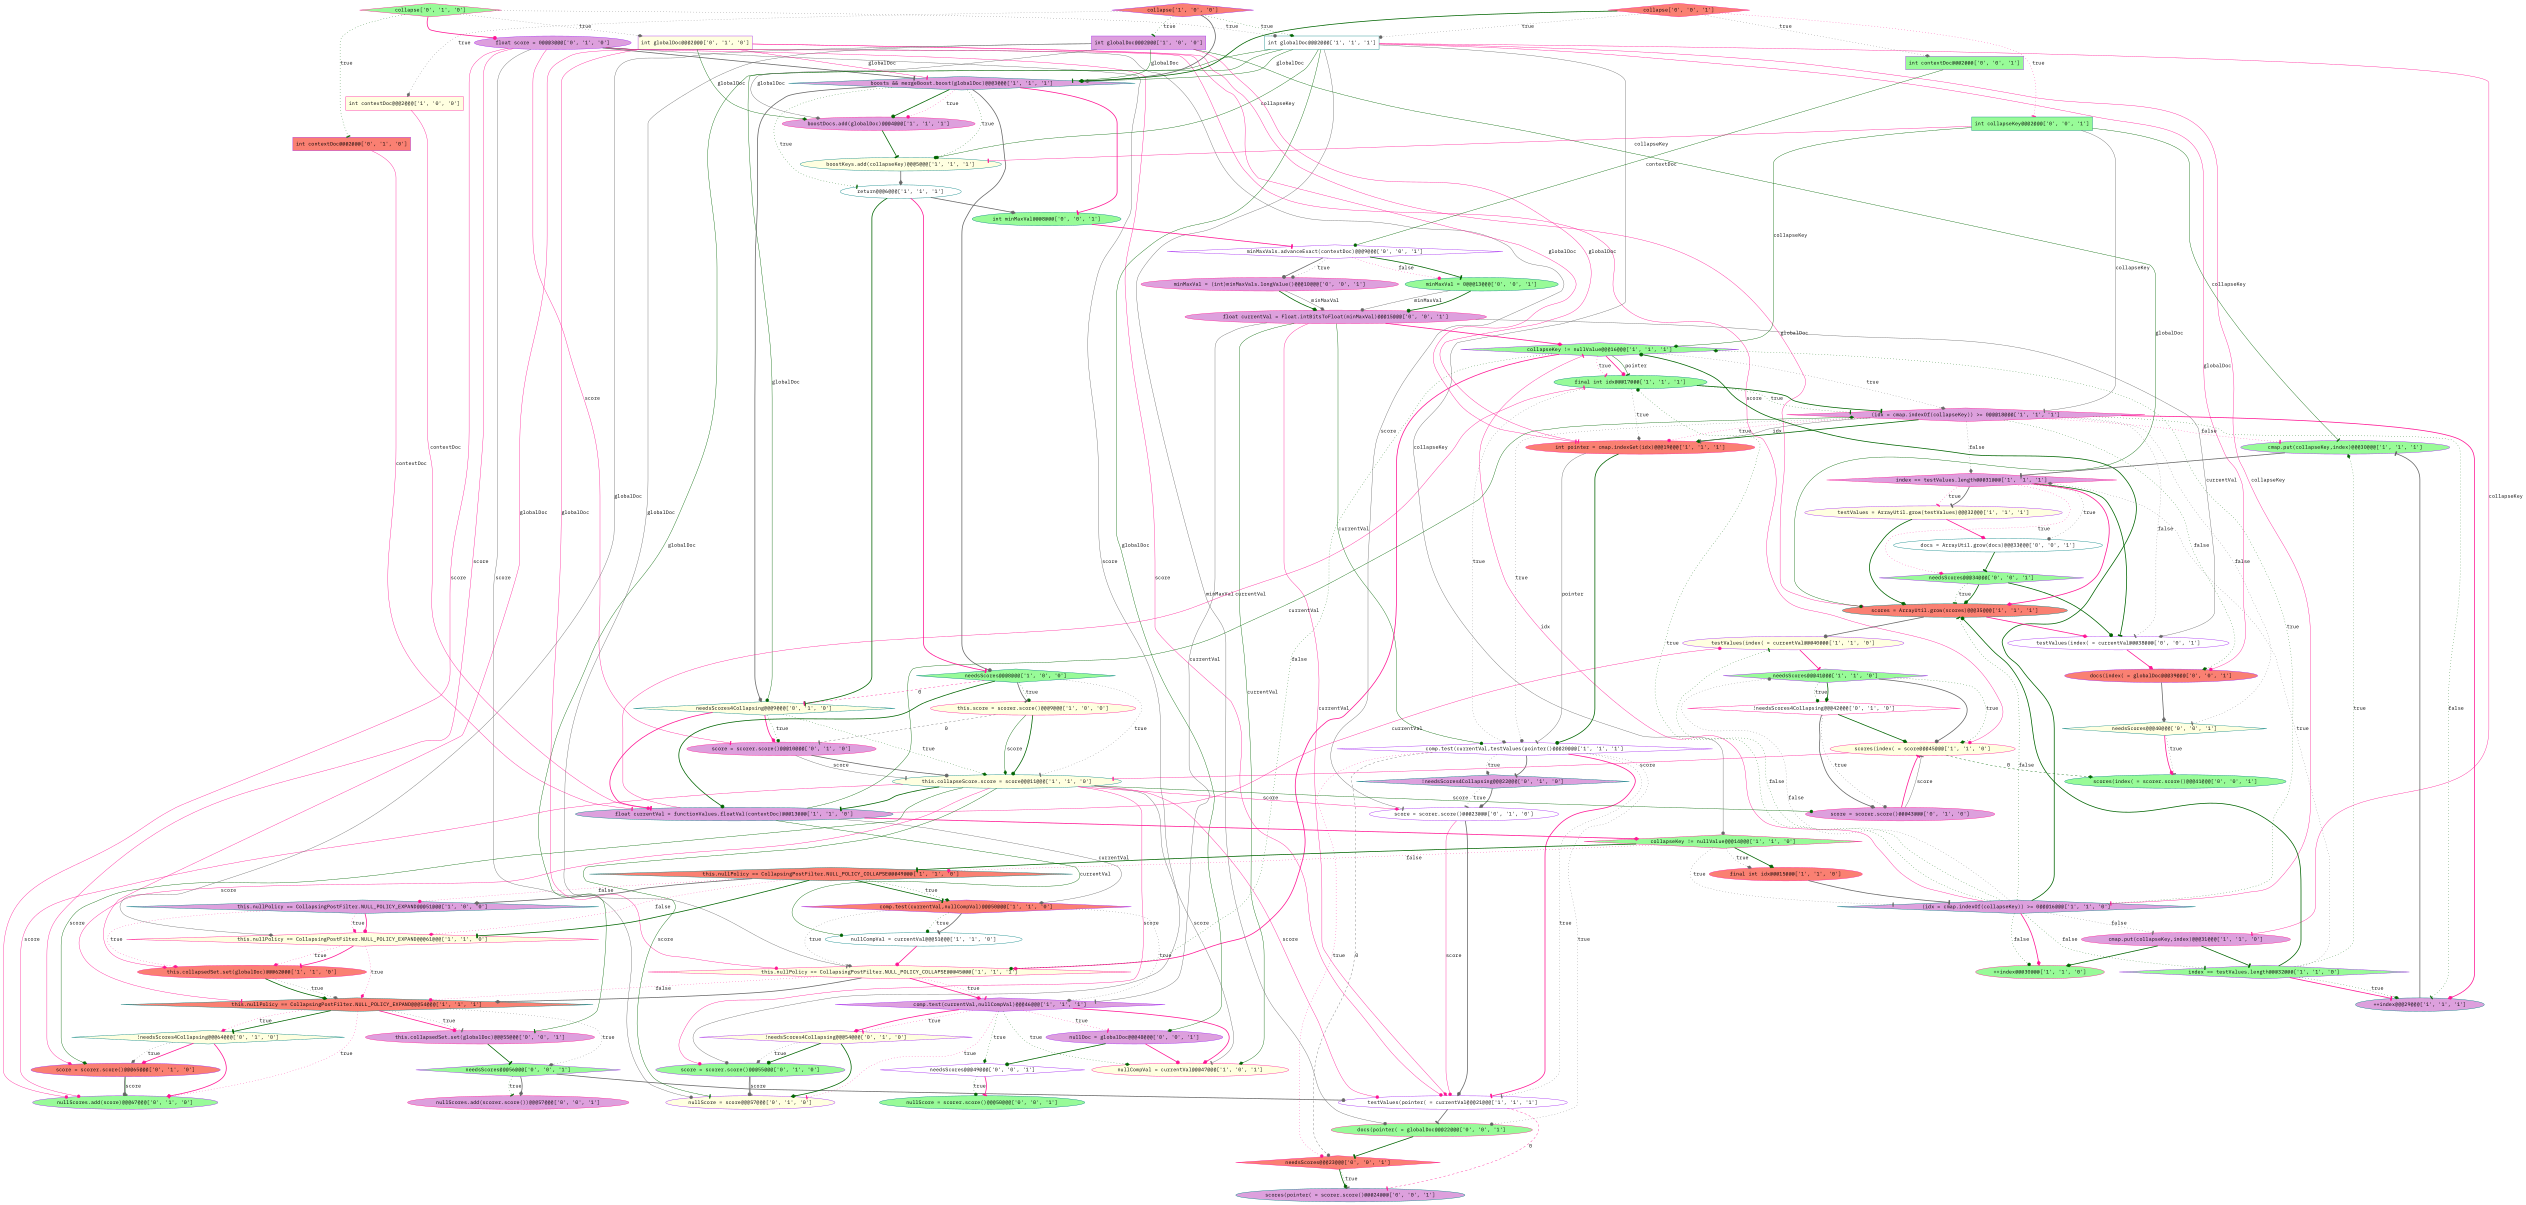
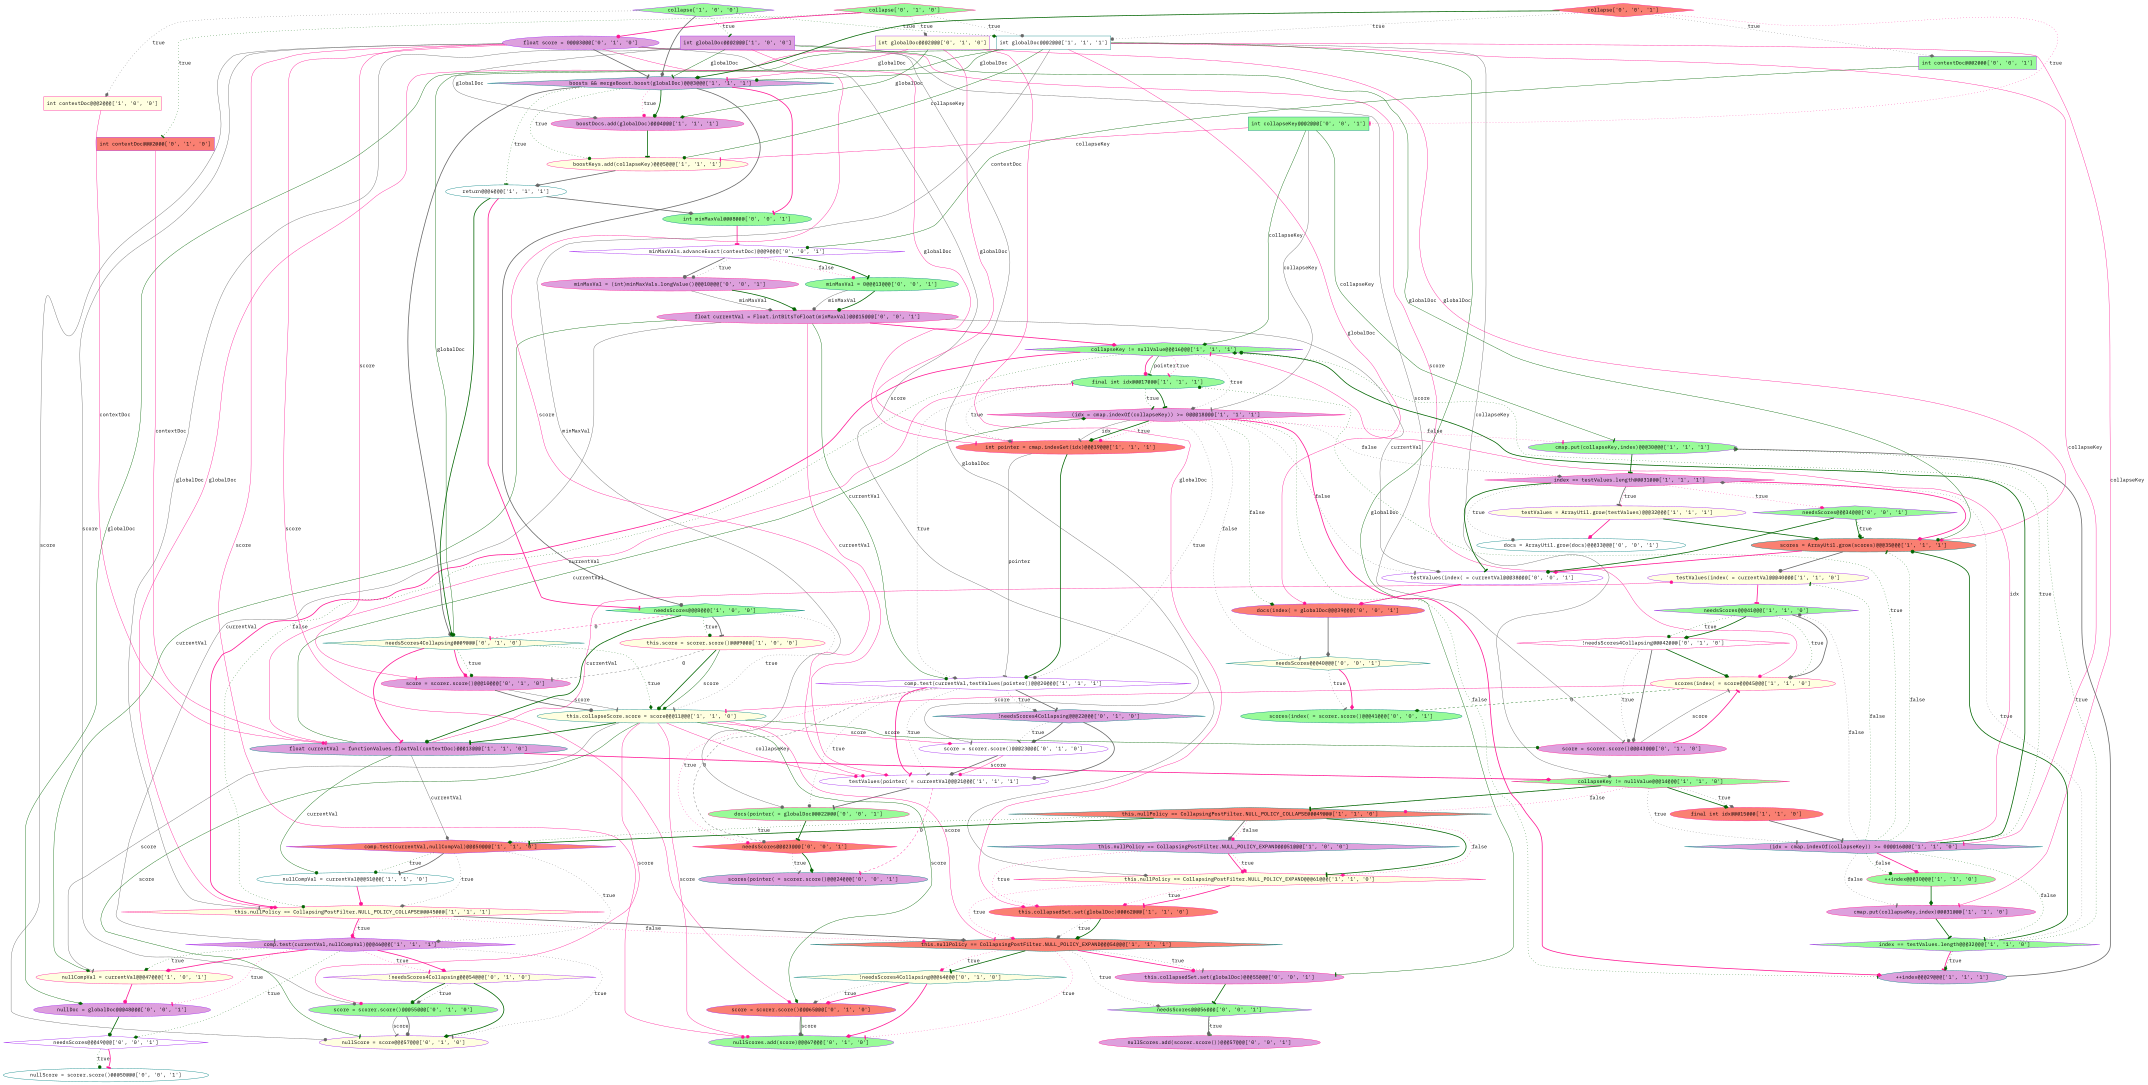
node "collapse['1', '0', '0']": fillcolor salmon -> palegreen
edge "float score = 0@@@3@@@['0', '1', '0']" -> "score = scorer.score()@@@43@@@['0', '1', '0']": added, label "score"
node "boostKeys.add(collapseKey)@@@5@@@['1', '1', '1']": color teal -> deeppink
edge "cmap.put(collapseKey,index)@@@30@@@['1', '1', '1']" -> "index == testValues.length@@@31@@@['1', '1', '1']": color gray40 -> darkgreen
edge "return@@@6@@@['1', '1', '1']" -> "needsScores4Collapsing@@@9@@@['0', '1', '0']": arrowhead tee -> diamond
edge "docs = ArrayUtil.grow(docs)@@@33@@@['0', '0', '1']" -> "needsScores@@@34@@@['0', '0', '1']": removed
edge "this.collapseScore.score = score@@@11@@@['1', '1', '0']" -> "testValues(pointer( = currentVal@@@21@@@['1', '1', '1']": label "score" -> "collapseKey"
edge "cmap.put(collapseKey,index)@@@31@@@['1', '1', '0']" -> "++index@@@30@@@['1', '1', '0']": reversed
edge "nullDoc = globalDoc@@@48@@@['0', '0', '1']" -> "nullCompVal = currentVal@@@47@@@['1', '0', '1']": reversed
edge "comp.test(currentVal,nullCompVal)@@@46@@@['1', '1', '1']" -> "nullScore = score@@@57@@@['0', '1', '0']": color deeppink -> gray40
edge "needsScores@@@56@@@['0', '0', '1']" -> "testValues(pointer( = currentVal@@@21@@@['1', '1', '1']": now "!needsScores4Collapsing@@@22@@@['0', '1', '0']" -> "testValues(pointer( = currentVal@@@21@@@['1', '1', '1']"
node "nullScore = scorer.score()@@@50@@@['0', '0', '1']": fillcolor palegreen -> white
